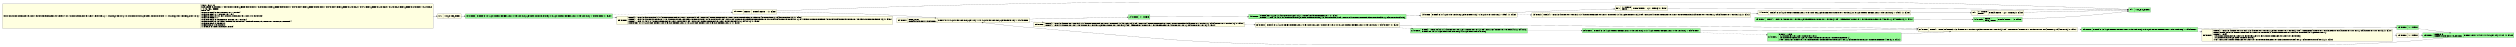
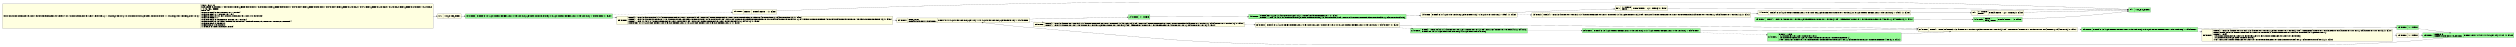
edge "29: 0x0002" -> "31: 0x0011": now "30: 0x0003" -> "31: 0x0011"
